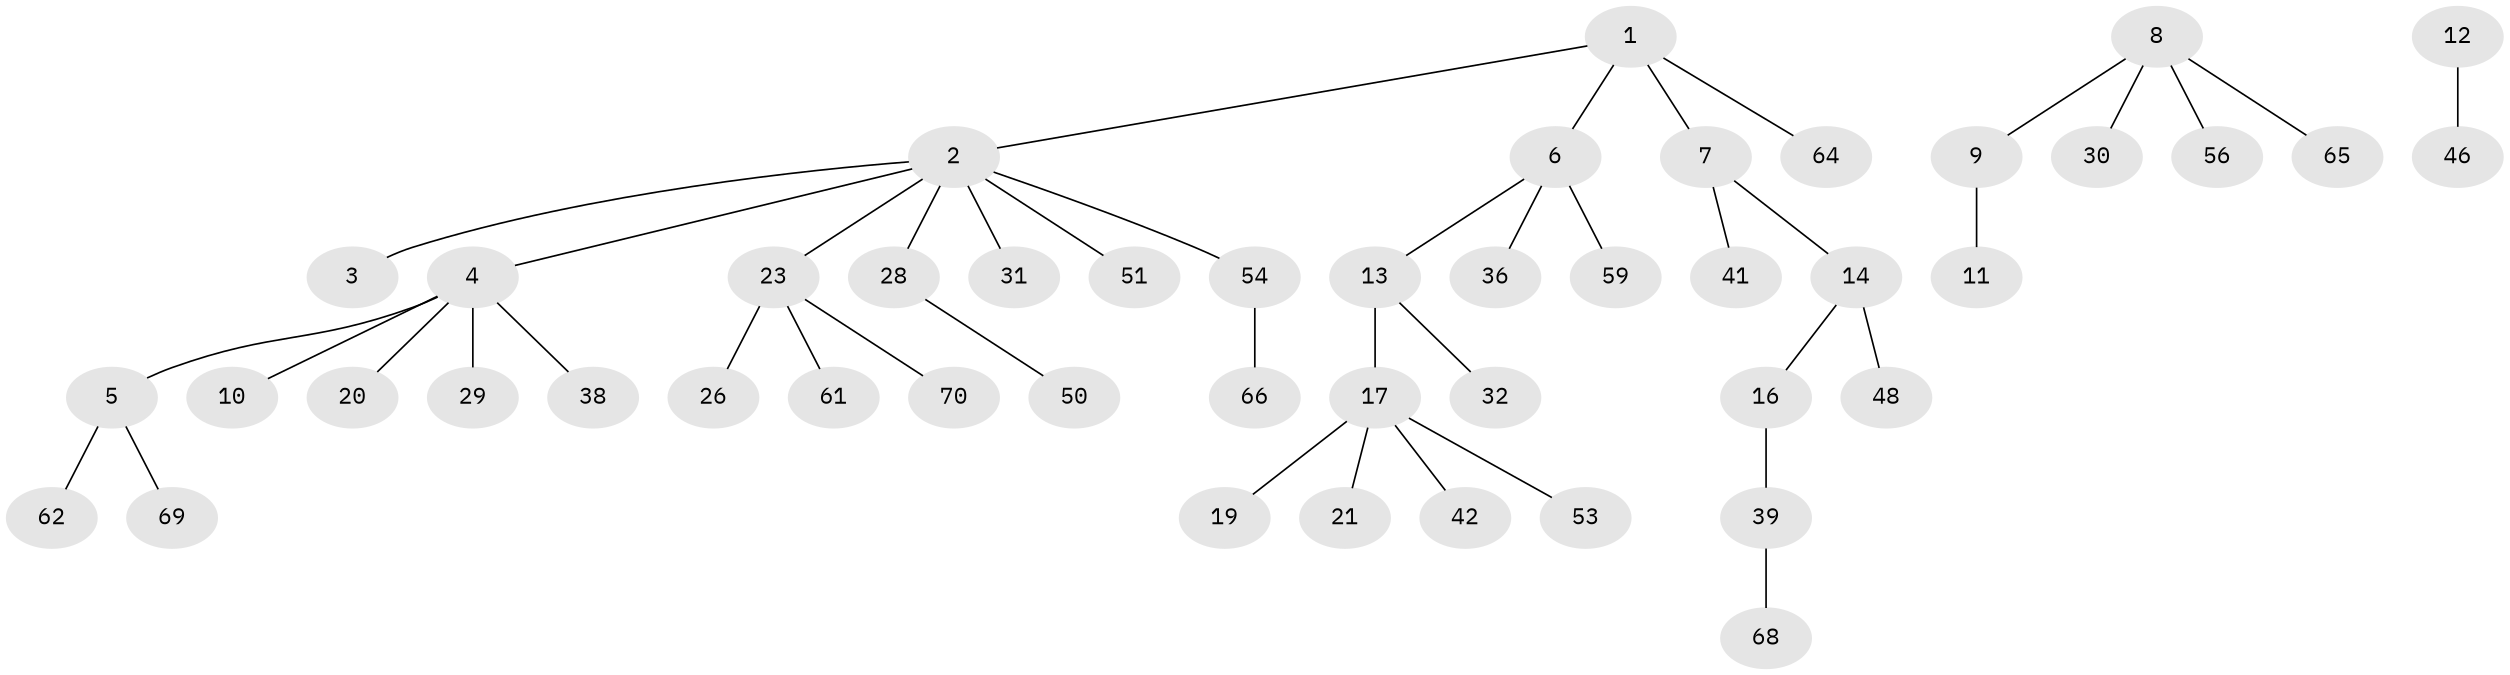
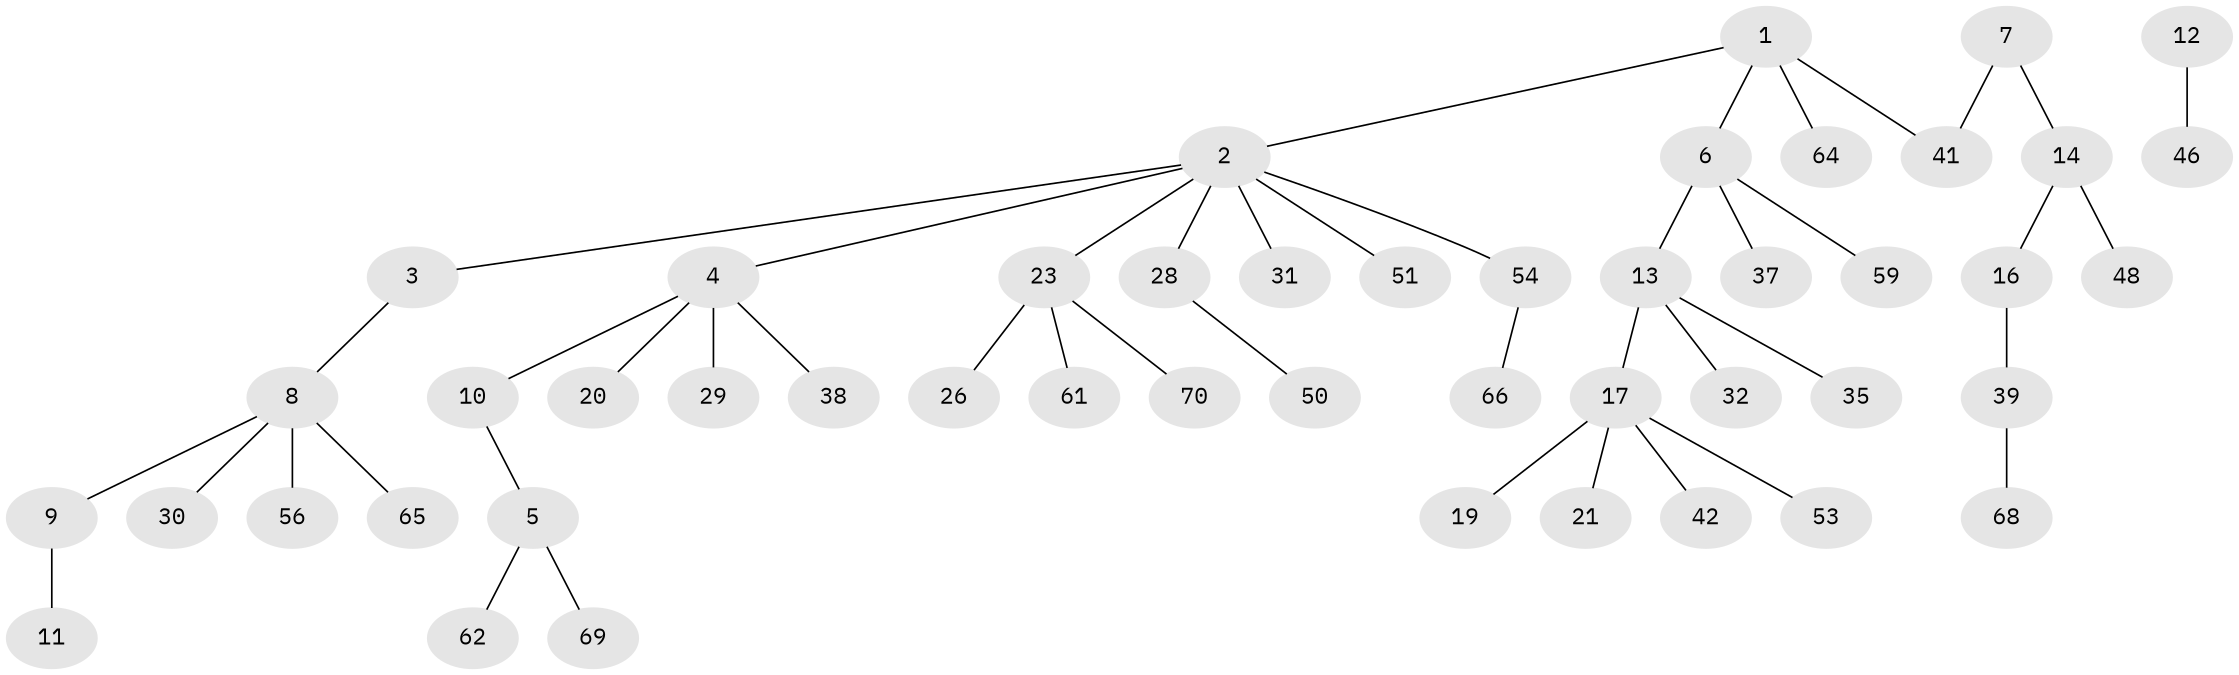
edge "1" -- "7": now "1" -- "41"
node "36": label "36" -> "37"
edge "3" -- "8": added
edge "4" -- "5": now "10" -- "5"
node "35": added
